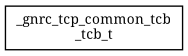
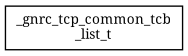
node "_gnrc_tcp_common_tcb _tcb_t": label "_gnrc_tcp_common_tcb _tcb_t" -> "_gnrc_tcp_common_tcb _list_t"
